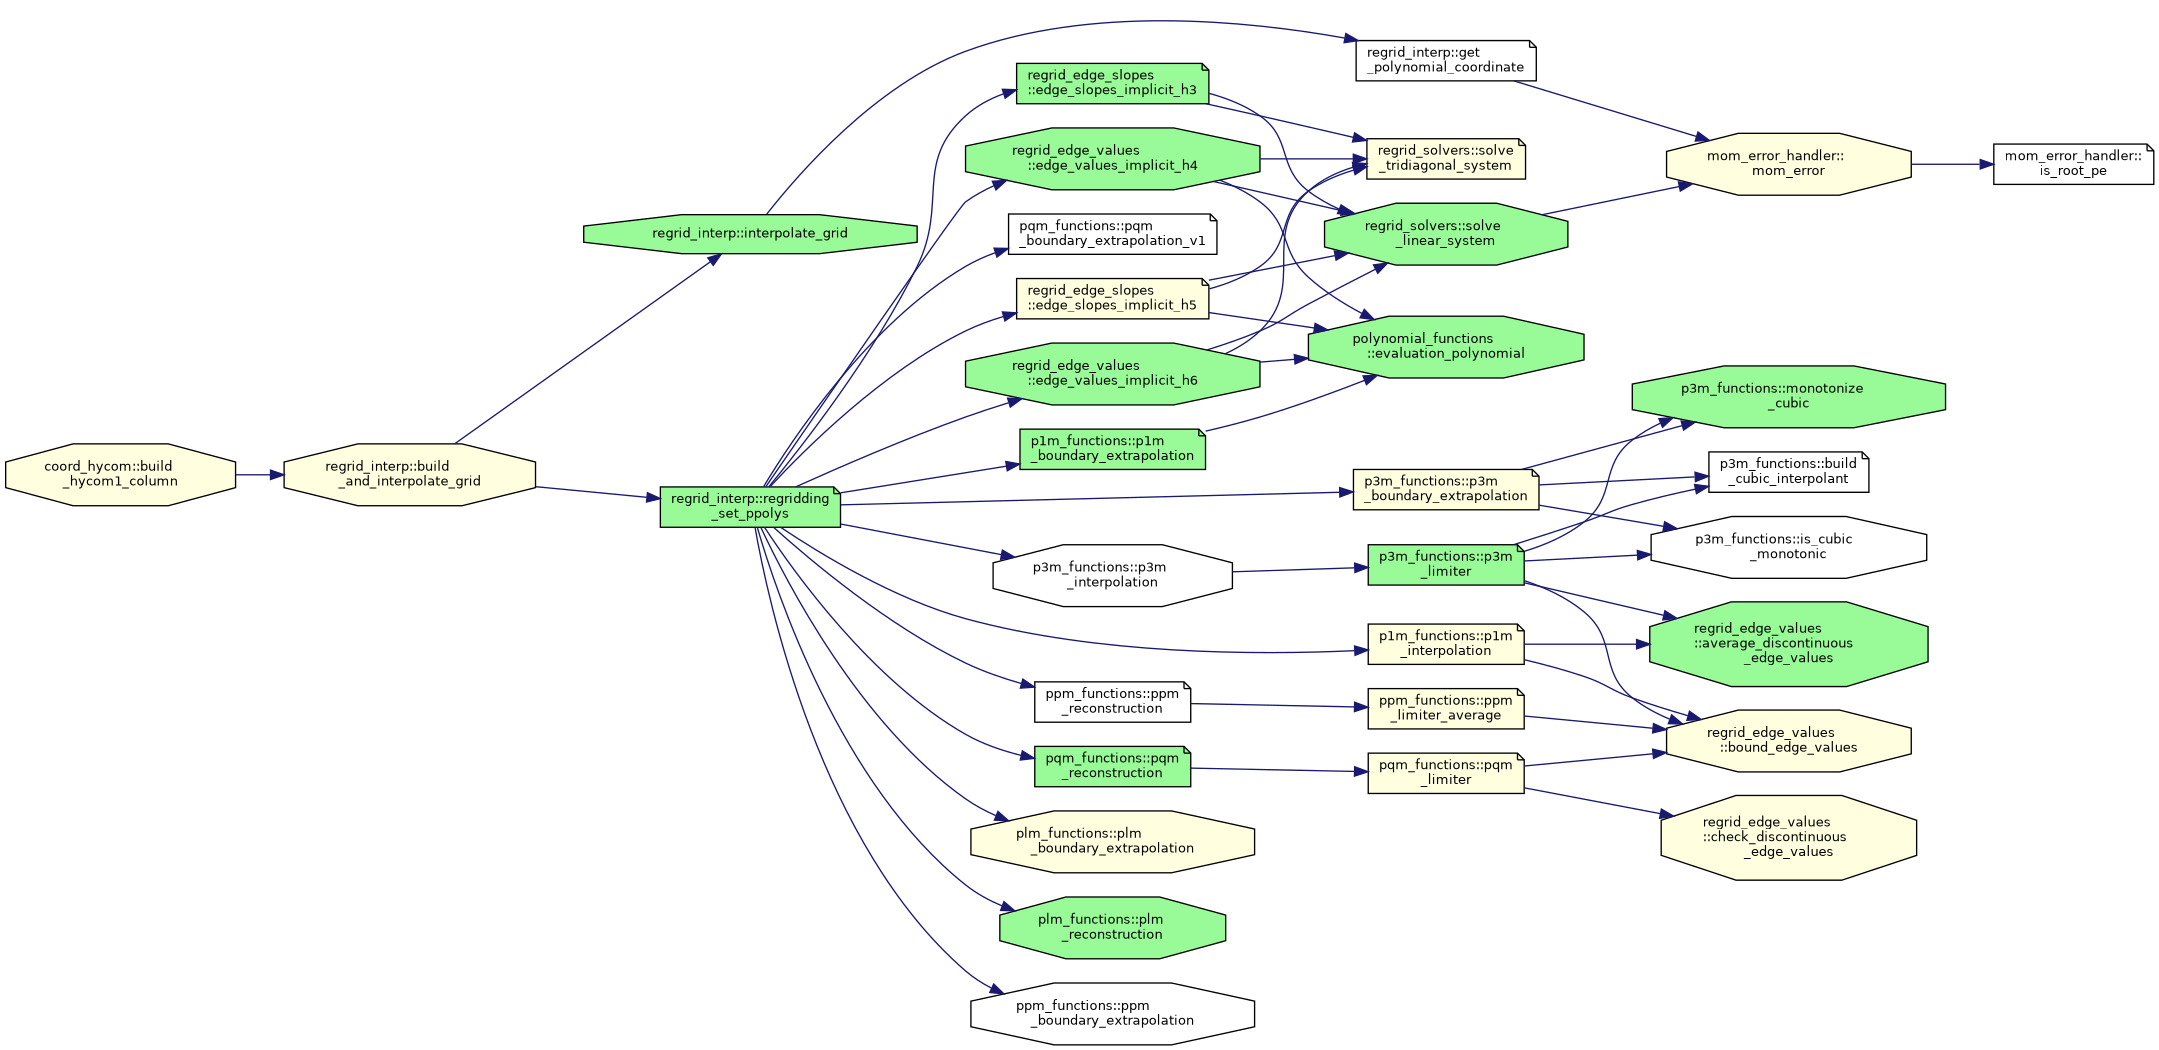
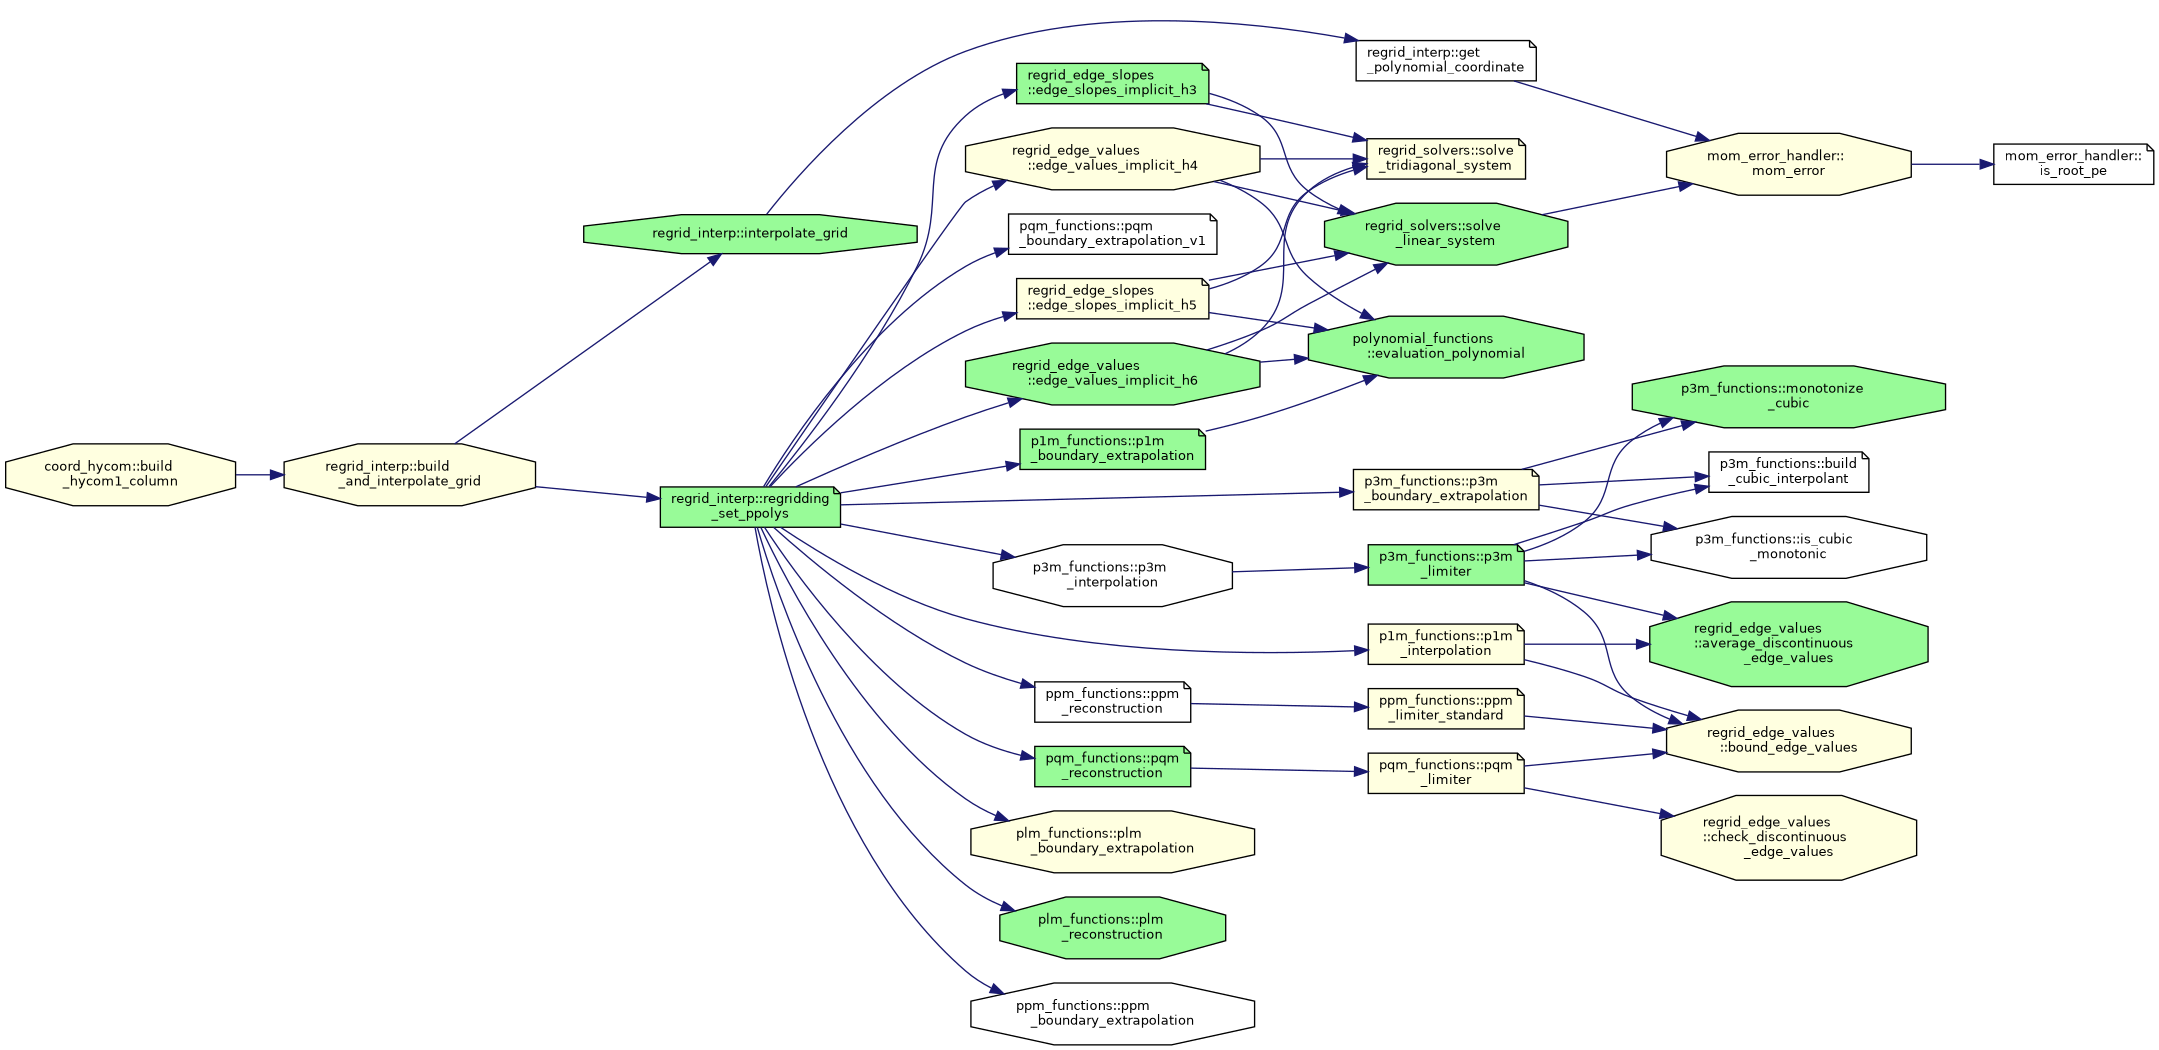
node "regrid_edge_values ::edge_values_implicit_h4": fillcolor palegreen -> lightyellow
node "ppm_functions::ppm _limiter_average": label "ppm_functions::ppm _limiter_average" -> "ppm_functions::ppm _limiter_standard"
